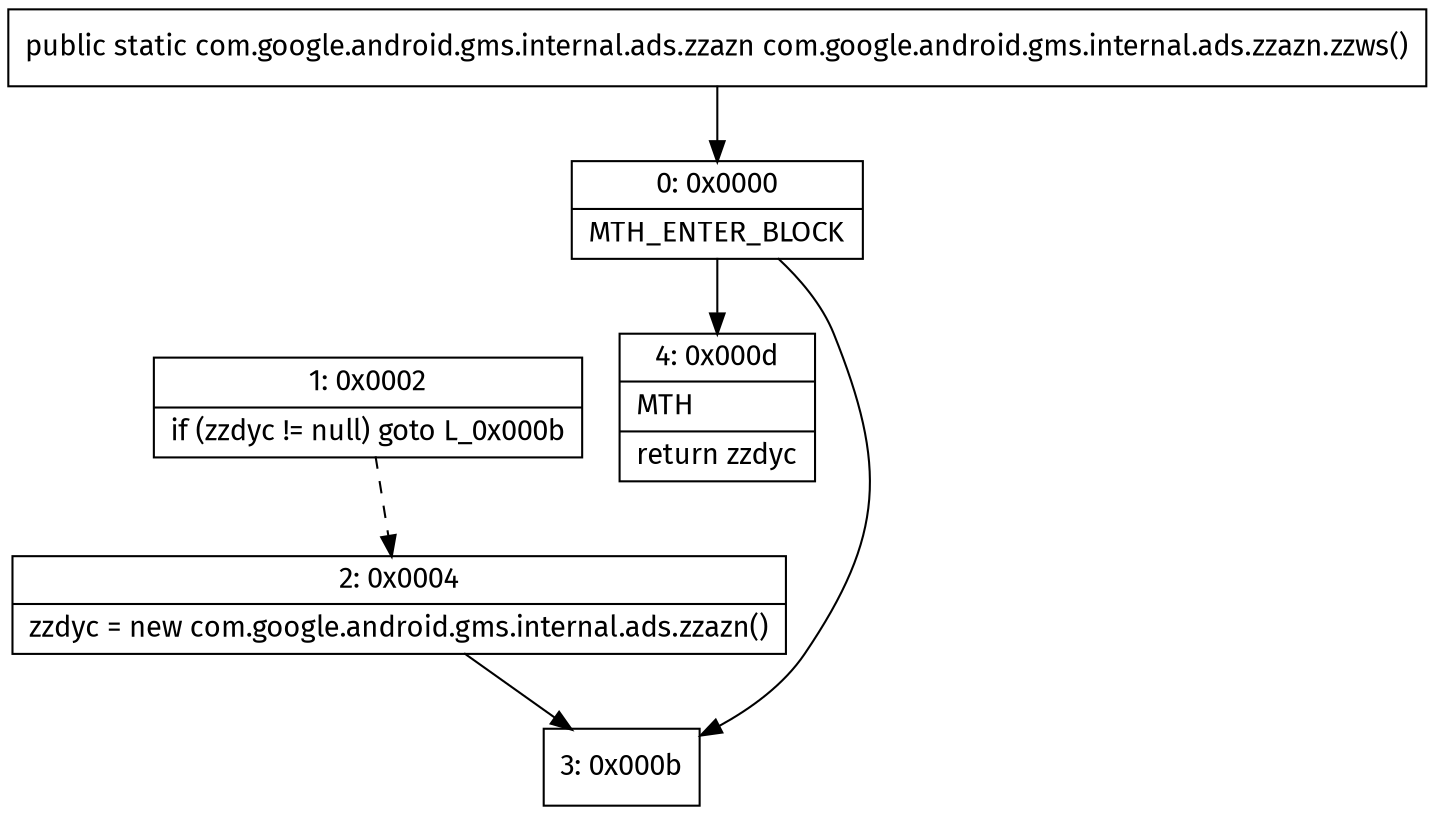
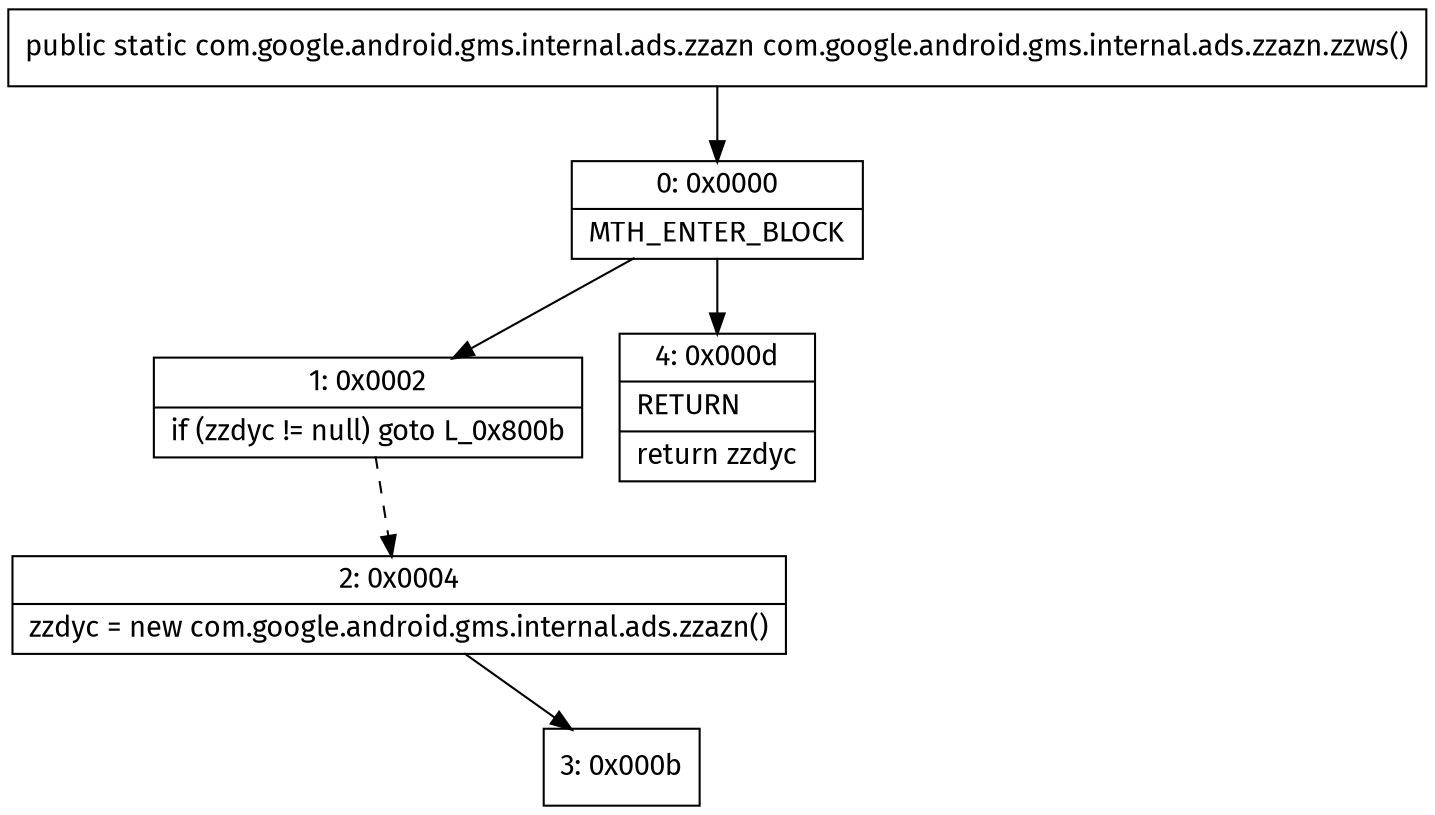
node "4: 0x000d": text "MTH" -> "RETURN"
node "1: 0x0002": text "if (zzdyc != null) goto L_0x000b" -> "if (zzdyc != null) goto L_0x800b"
edge "0: 0x0000" -> "3: 0x000b": now "0: 0x0000" -> "1: 0x0002"
